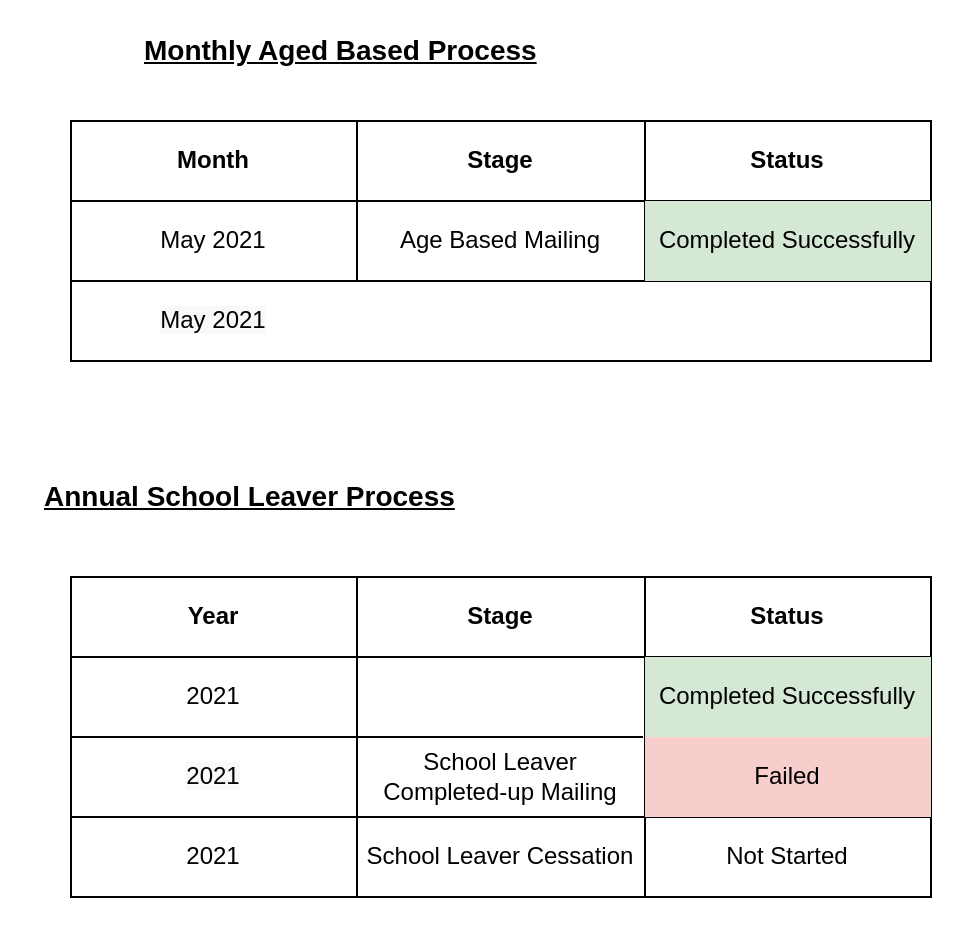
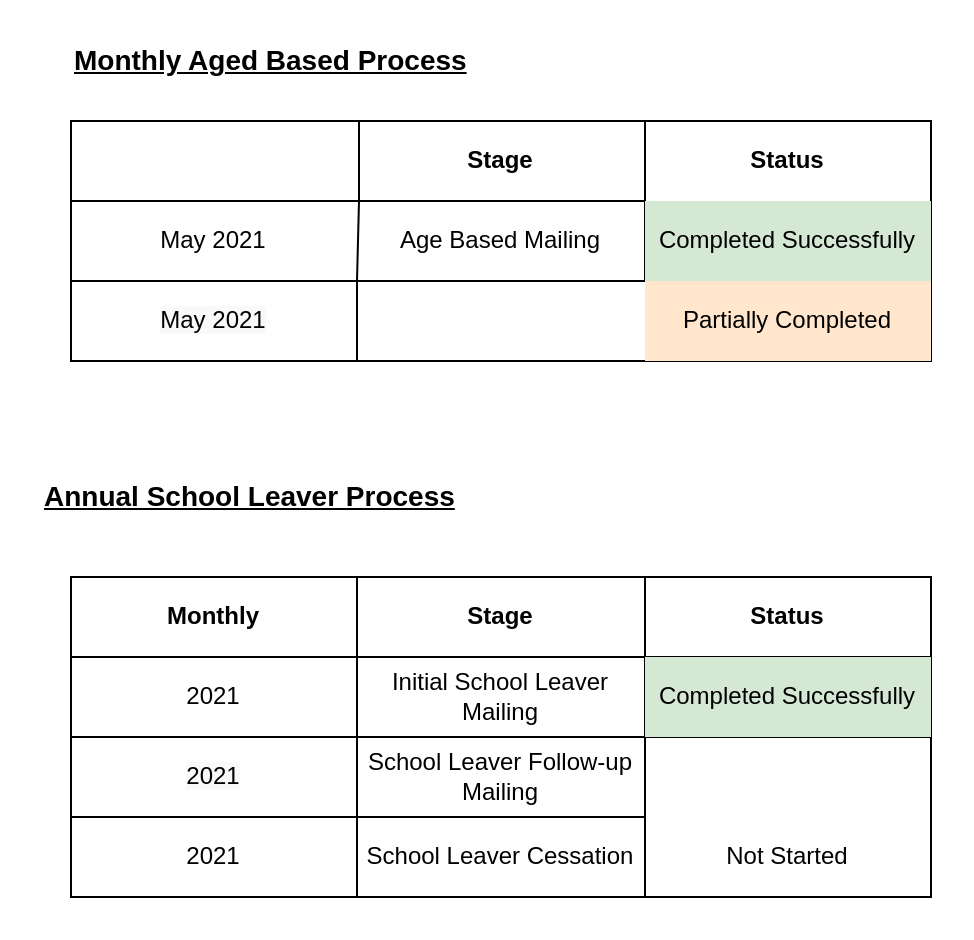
node "Monthly Aged Based Process": moved (421, 51) -> (351, 61)
node "Month": removed
node "Partially Completed": added
node "Year": label "Year" -> "Monthly"
node "Initial School Leaver Mailing": added
node "School Leaver Completed-up Mailing": label "School Leaver Completed-up Mailing" -> "School Leaver Follow-up Mailing"
node "Failed": removed
